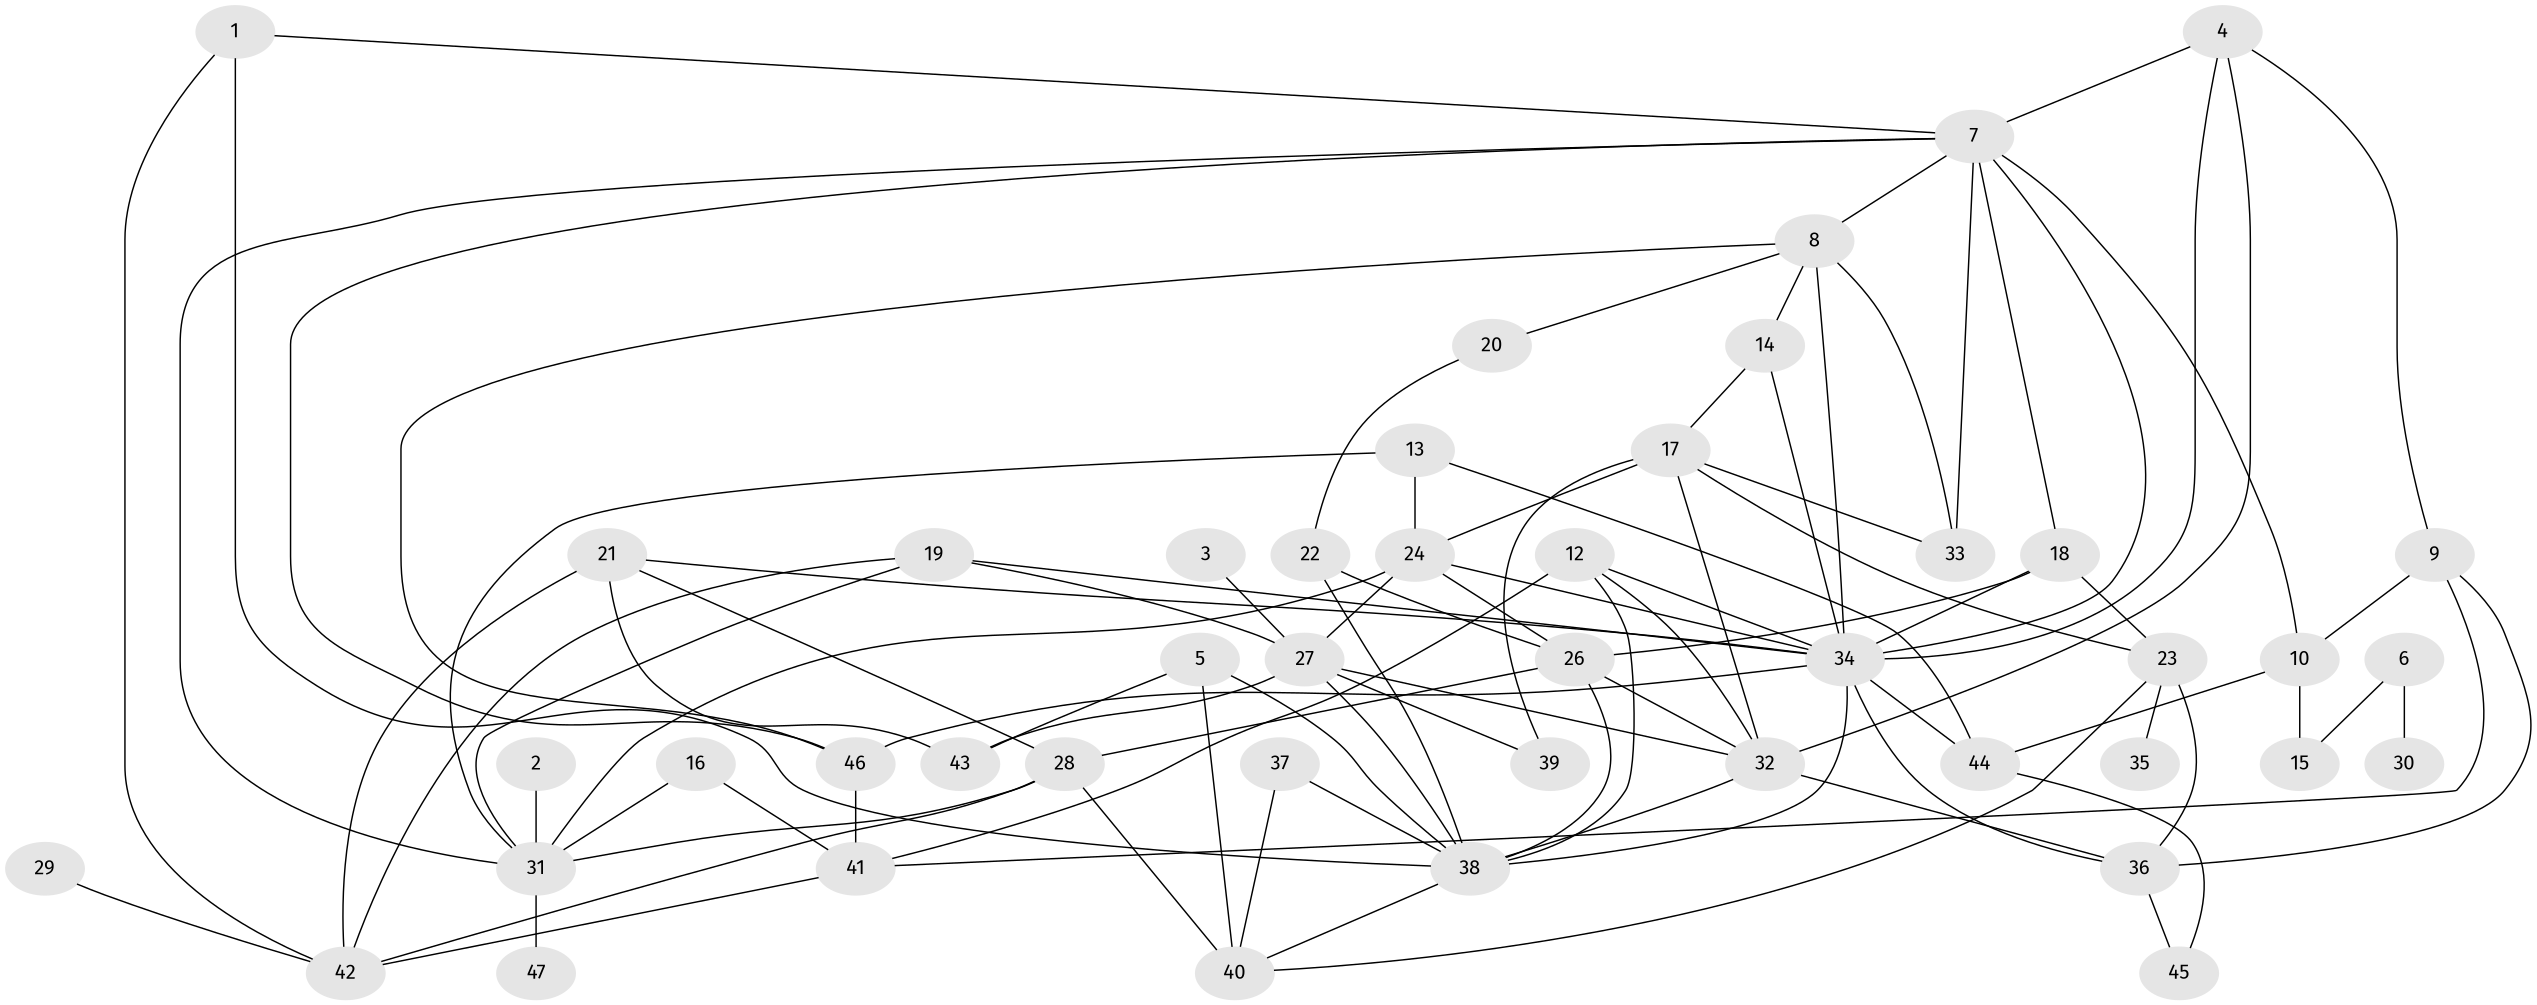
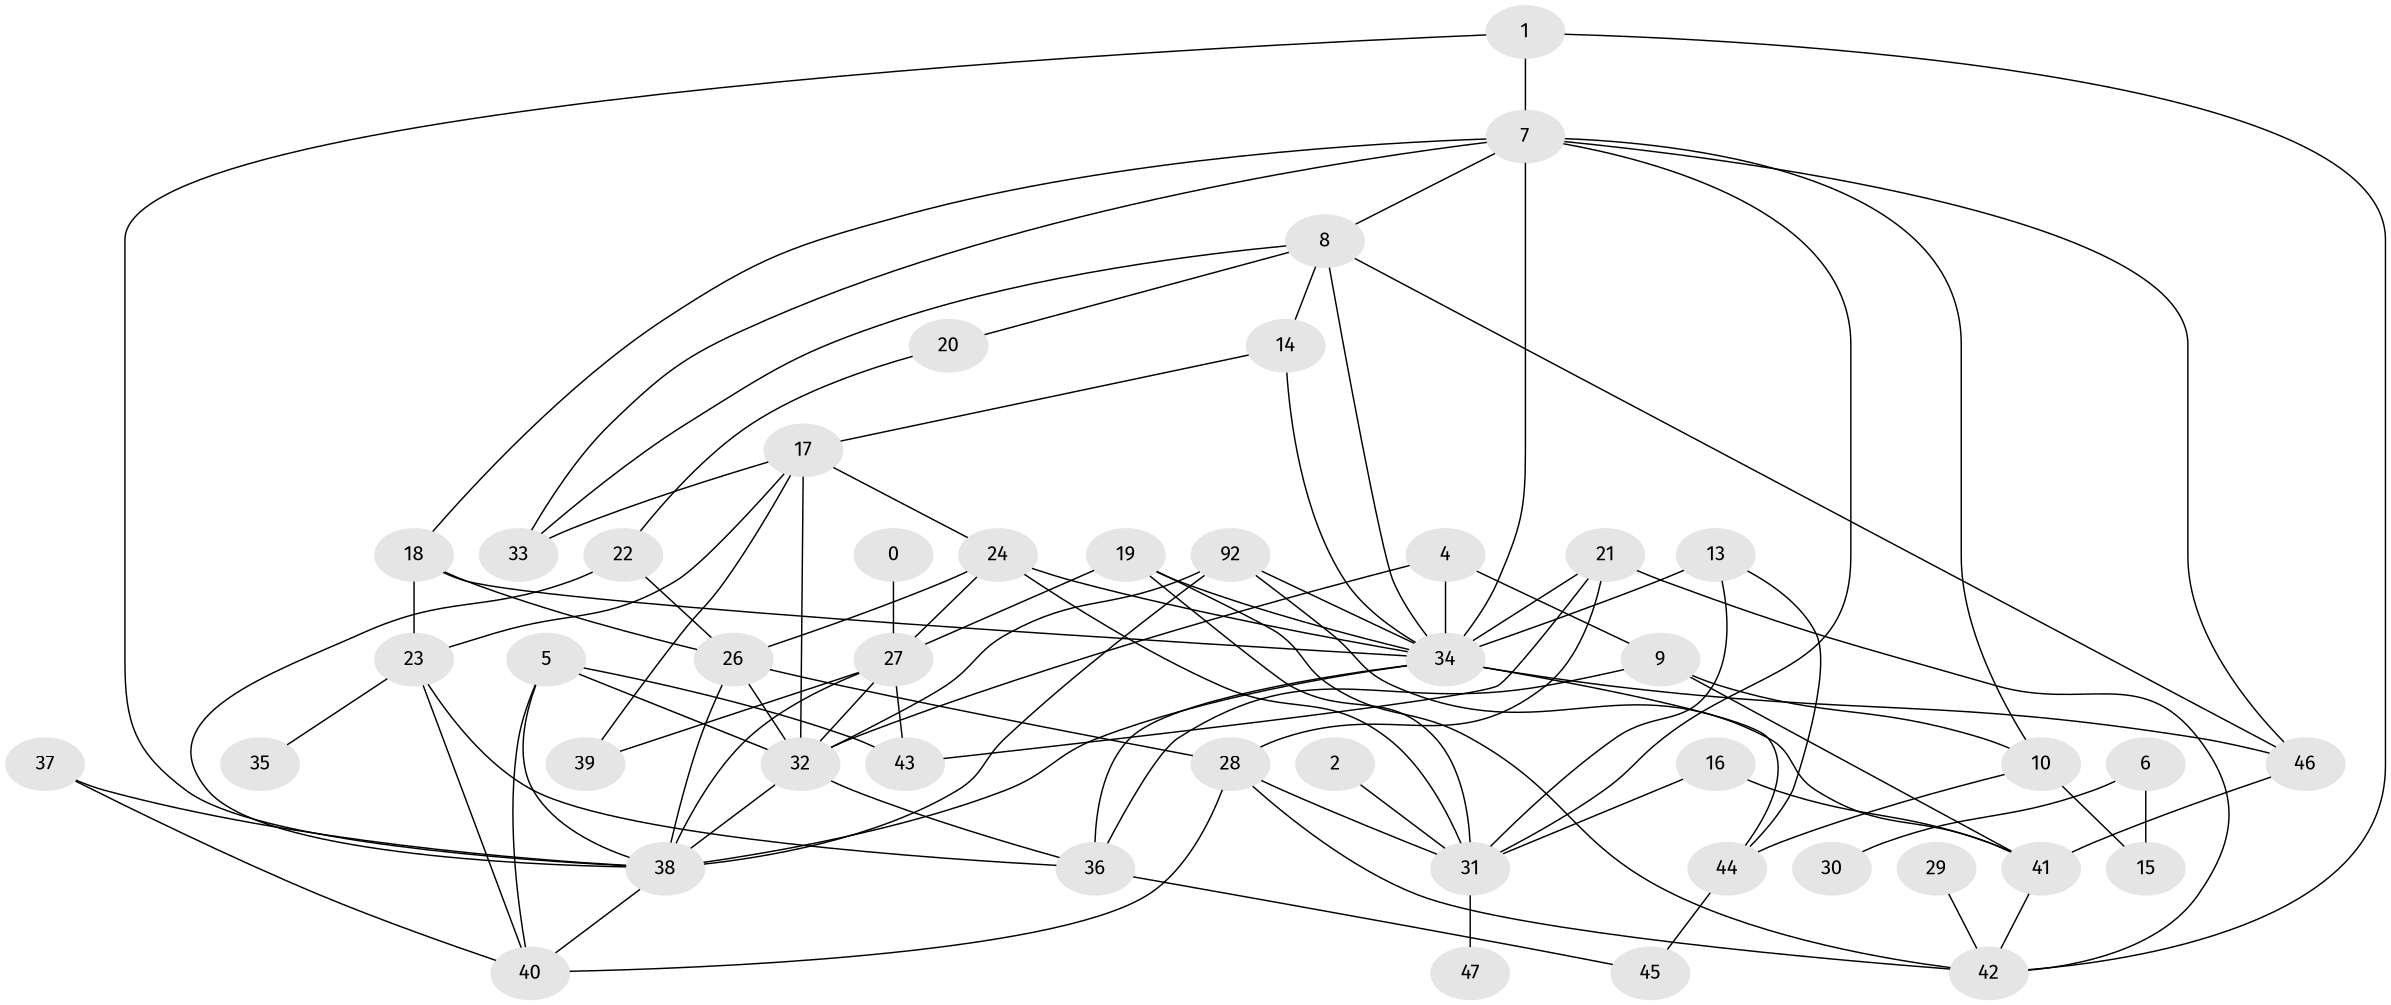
edge "4" -- "7": removed
edge "13" -- "24": now "13" -- "34"
node "3": label "3" -> "0"
node "12": label "12" -> "92"
edge "5" -- "32": added
